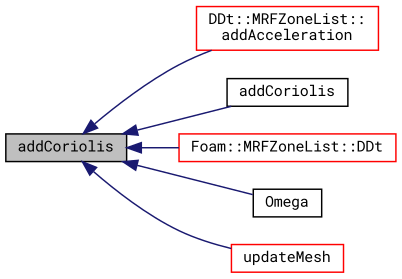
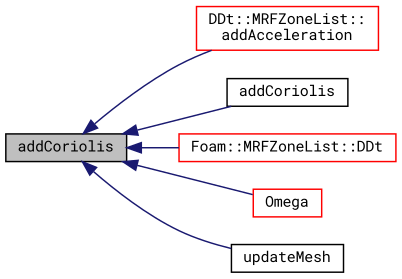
node "Omega": color black -> red
node "updateMesh": color red -> black
